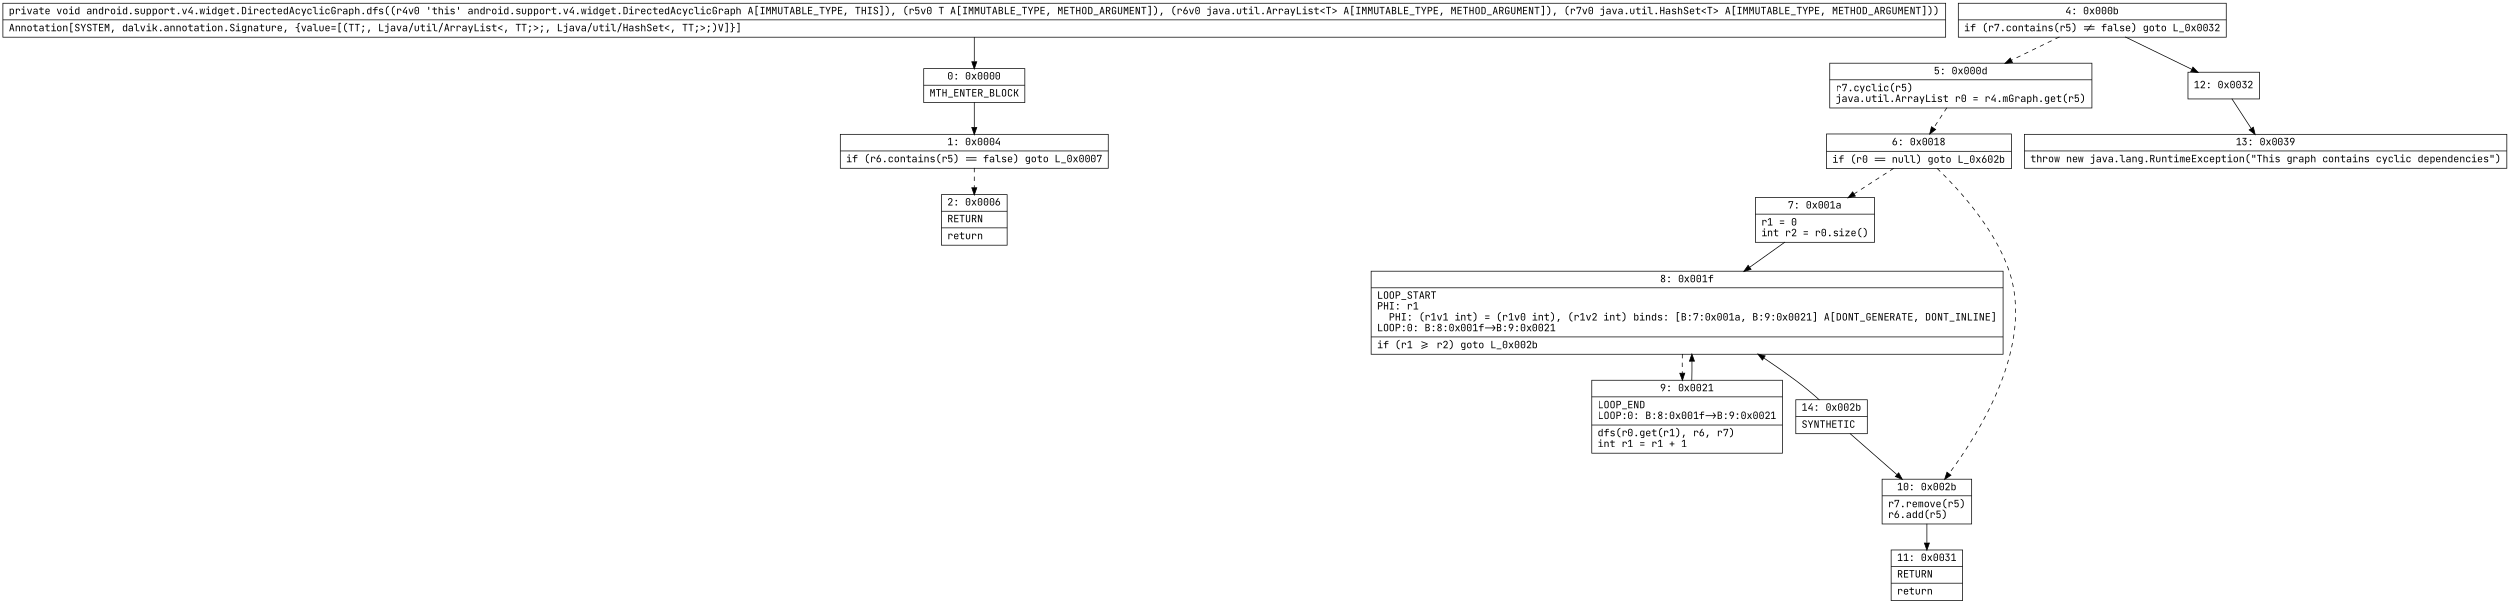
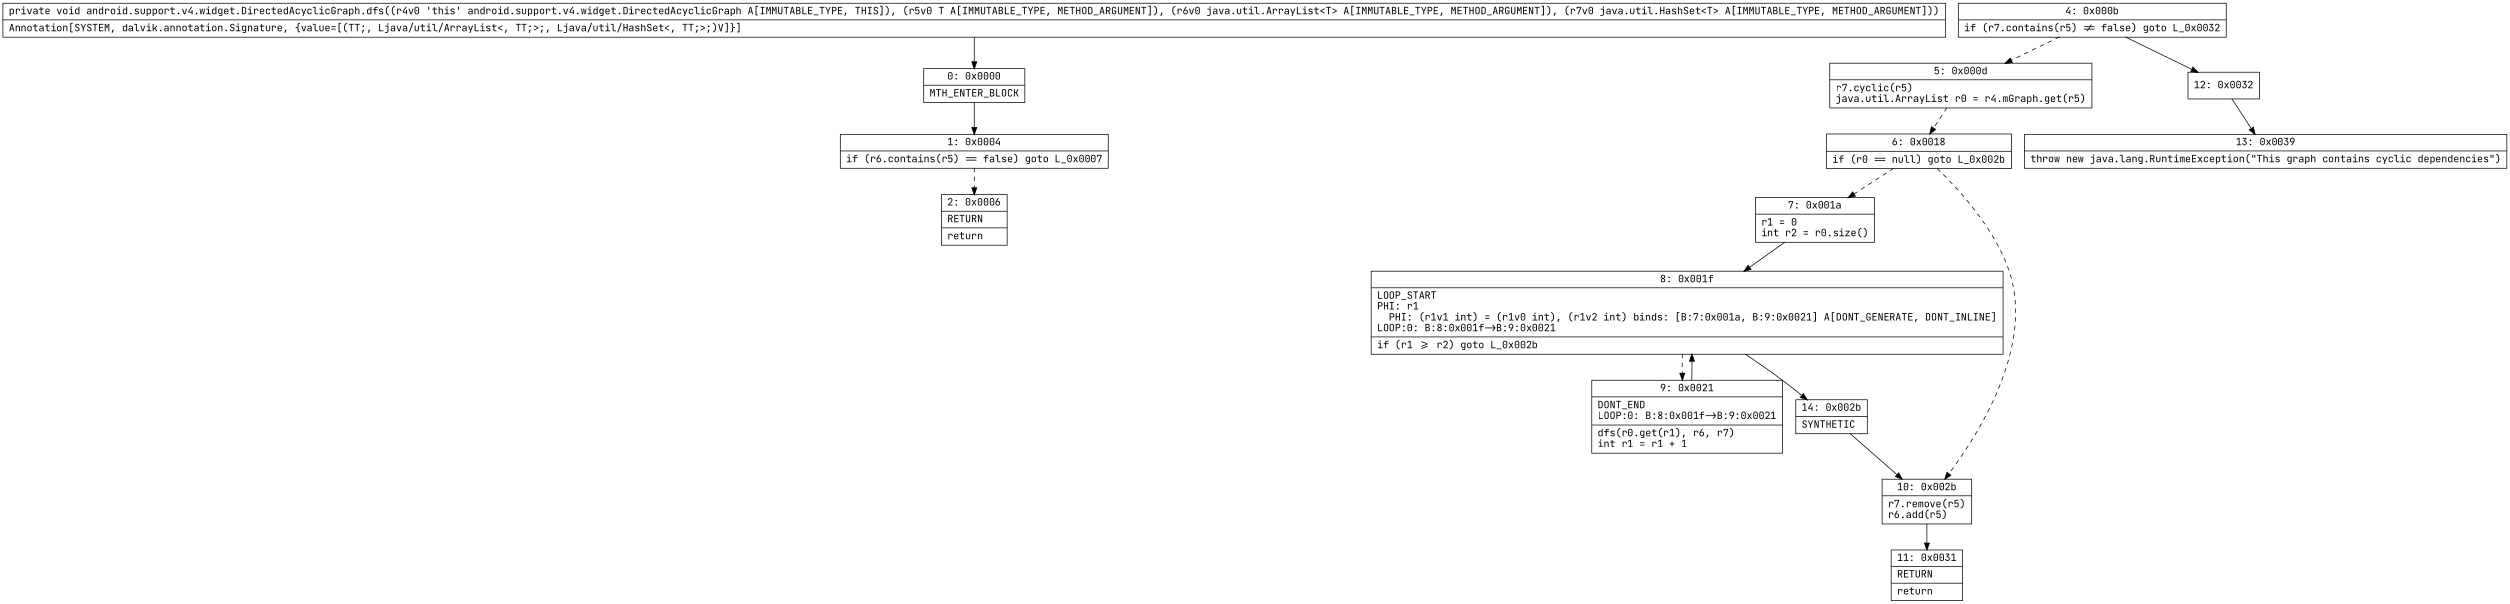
node "6: 0x0018": text "if (r0 == null) goto L_0x602b" -> "if (r0 == null) goto L_0x002b"
edge "14: 0x002b" -> "8: 0x001f": reversed
node "9: 0x0021": text "LOOP_END" -> "DONT_END"
